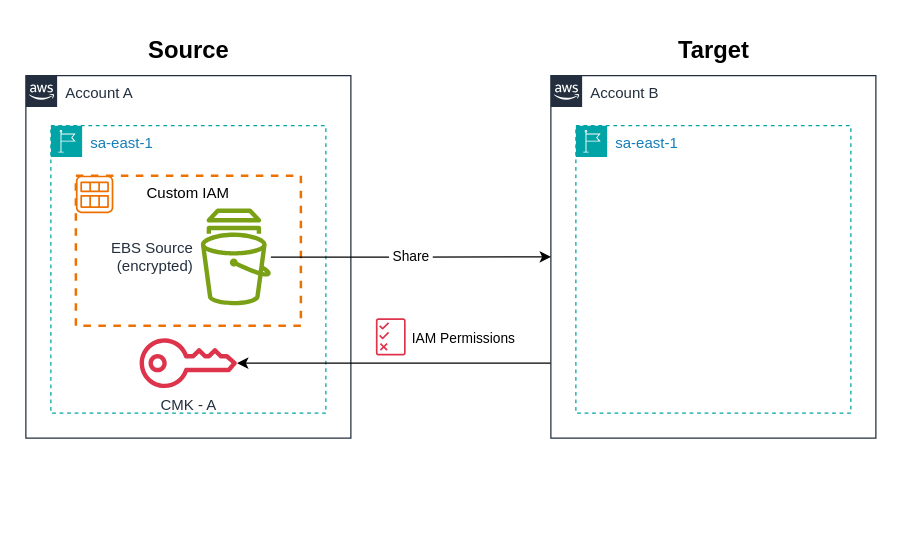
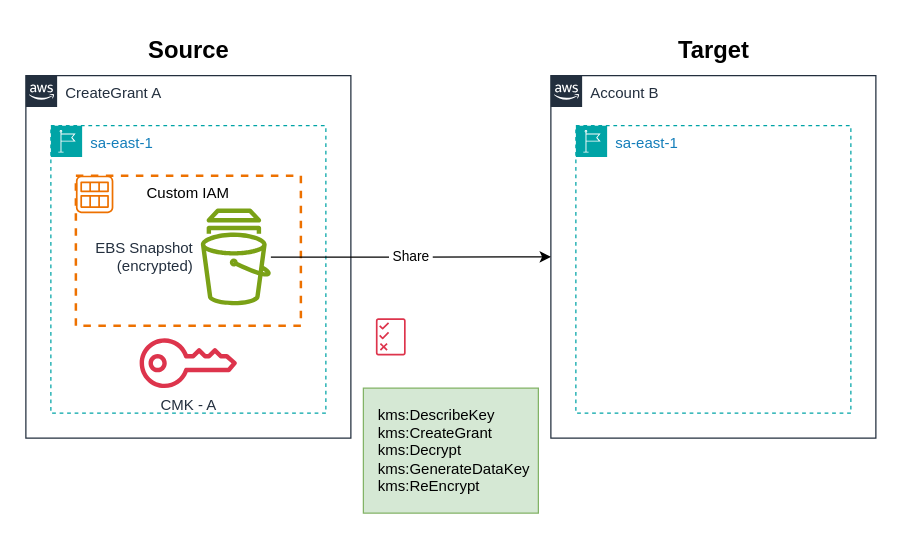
node "Account A": label "Account A" -> "CreateGrant A"
node "EBS Source (encrypted)": label "EBS Source (encrypted)" -> "EBS Snapshot (encrypted)"
edge "Account B" -> "CMK - A": removed, label "IAM Permissions"
node "kms:DescribeKey kms:CreateGrant kms:Decrypt kms:GenerateDataKey kms:ReEncrypt": added
